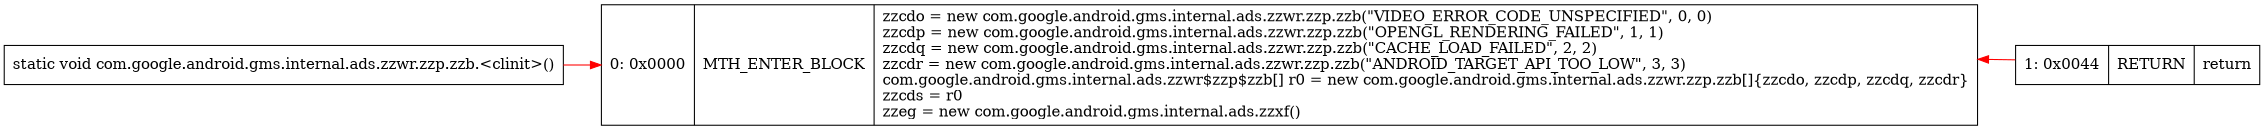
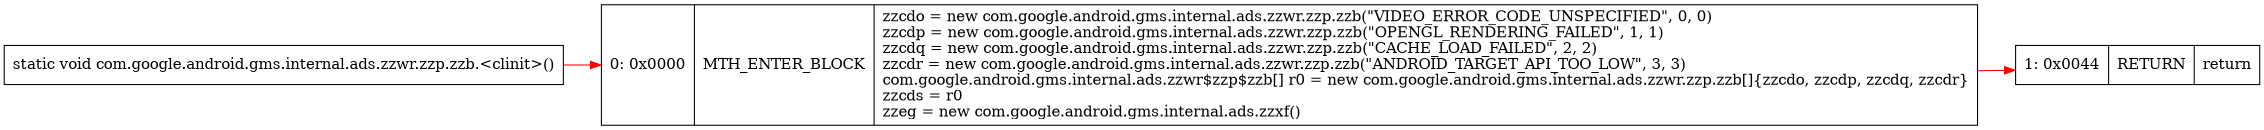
edge "1: 0x0044" -> "0: 0x0000": reversed
